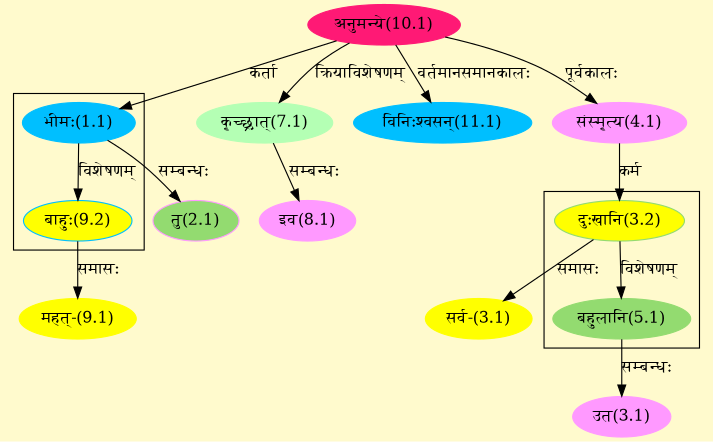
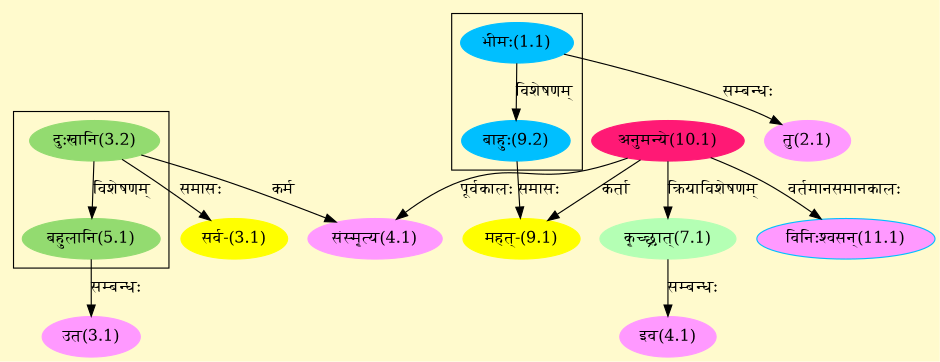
edge "अनुमन्ये(10.1)" -> "भीमः(1.1)": now "अनुमन्ये(10.1)" -> "महत्-(9.1)"
node "विनिःश्वसन्(11.1)": fillcolor #00bfff -> #ff99ff
edge "संस्मृत्य(4.1)" -> "दुःखानि(3.2)": reversed
node "बाहुः(9.2)": fillcolor #ffff00 -> #00bfff
node "तु(2.1)": fillcolor #93db70 -> #ff99ff
node "इव(8.1)": label "इव(8.1)" -> "इव(4.1)"
node "दुःखानि(3.2)": fillcolor #ffff00 -> #93db70
